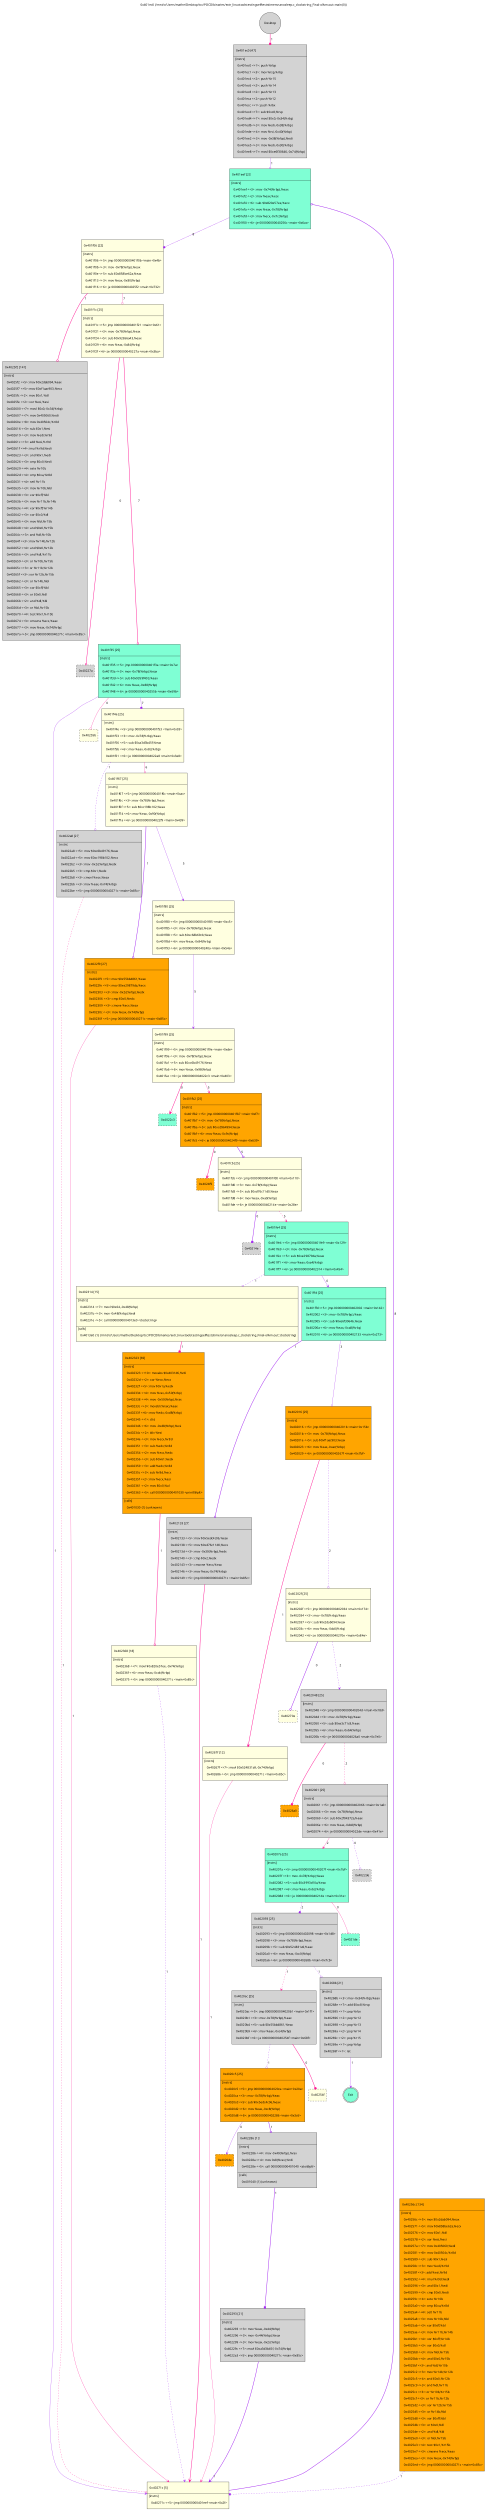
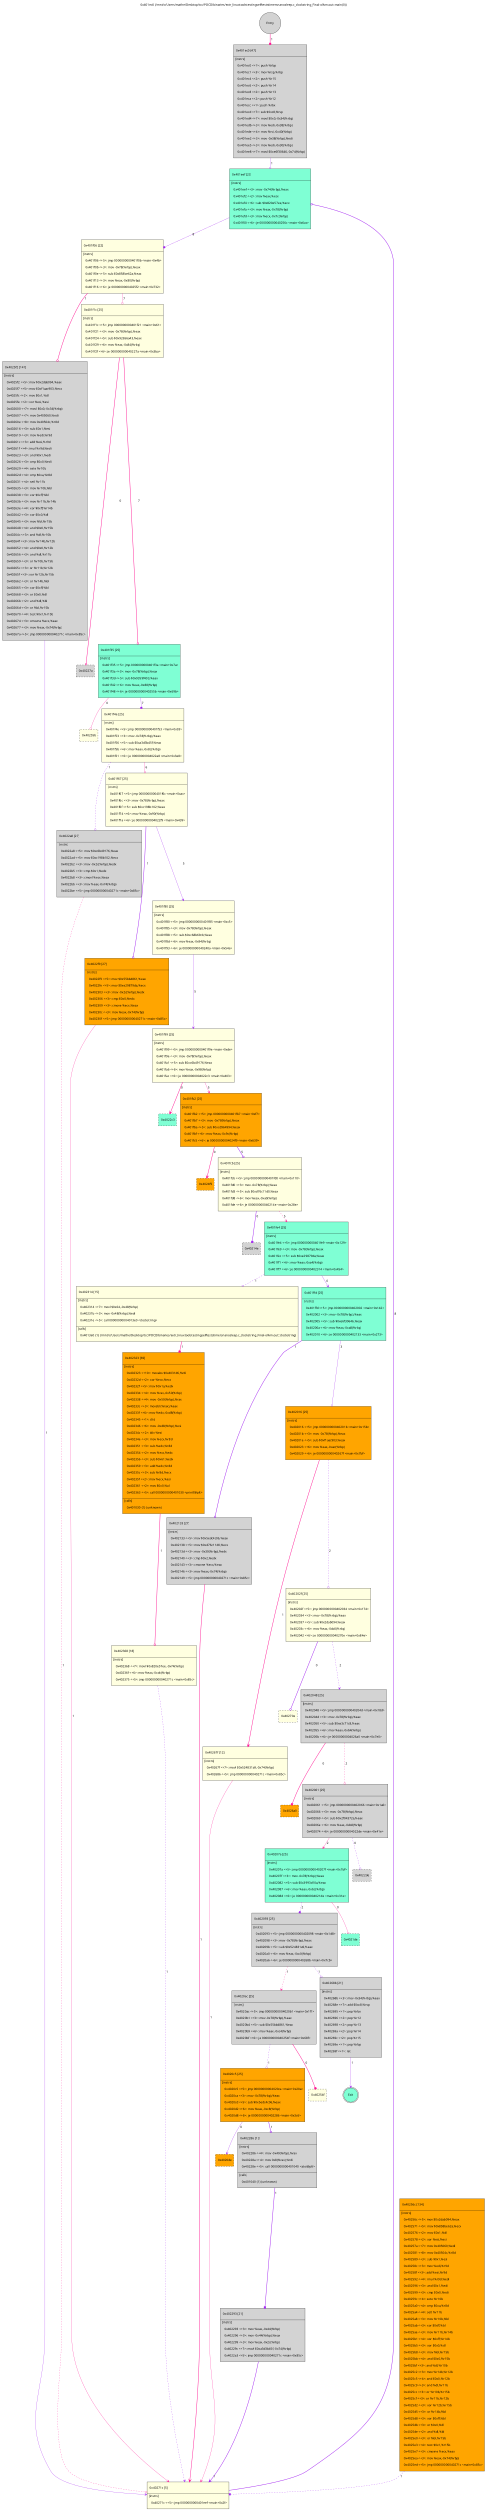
node "Desktop": label "Desktop" -> "Entry"
edge "0x401f35 [25]" -> "0x40271c [5]": now "0x4025f2 [141]" -> "0x40271c [5]"
